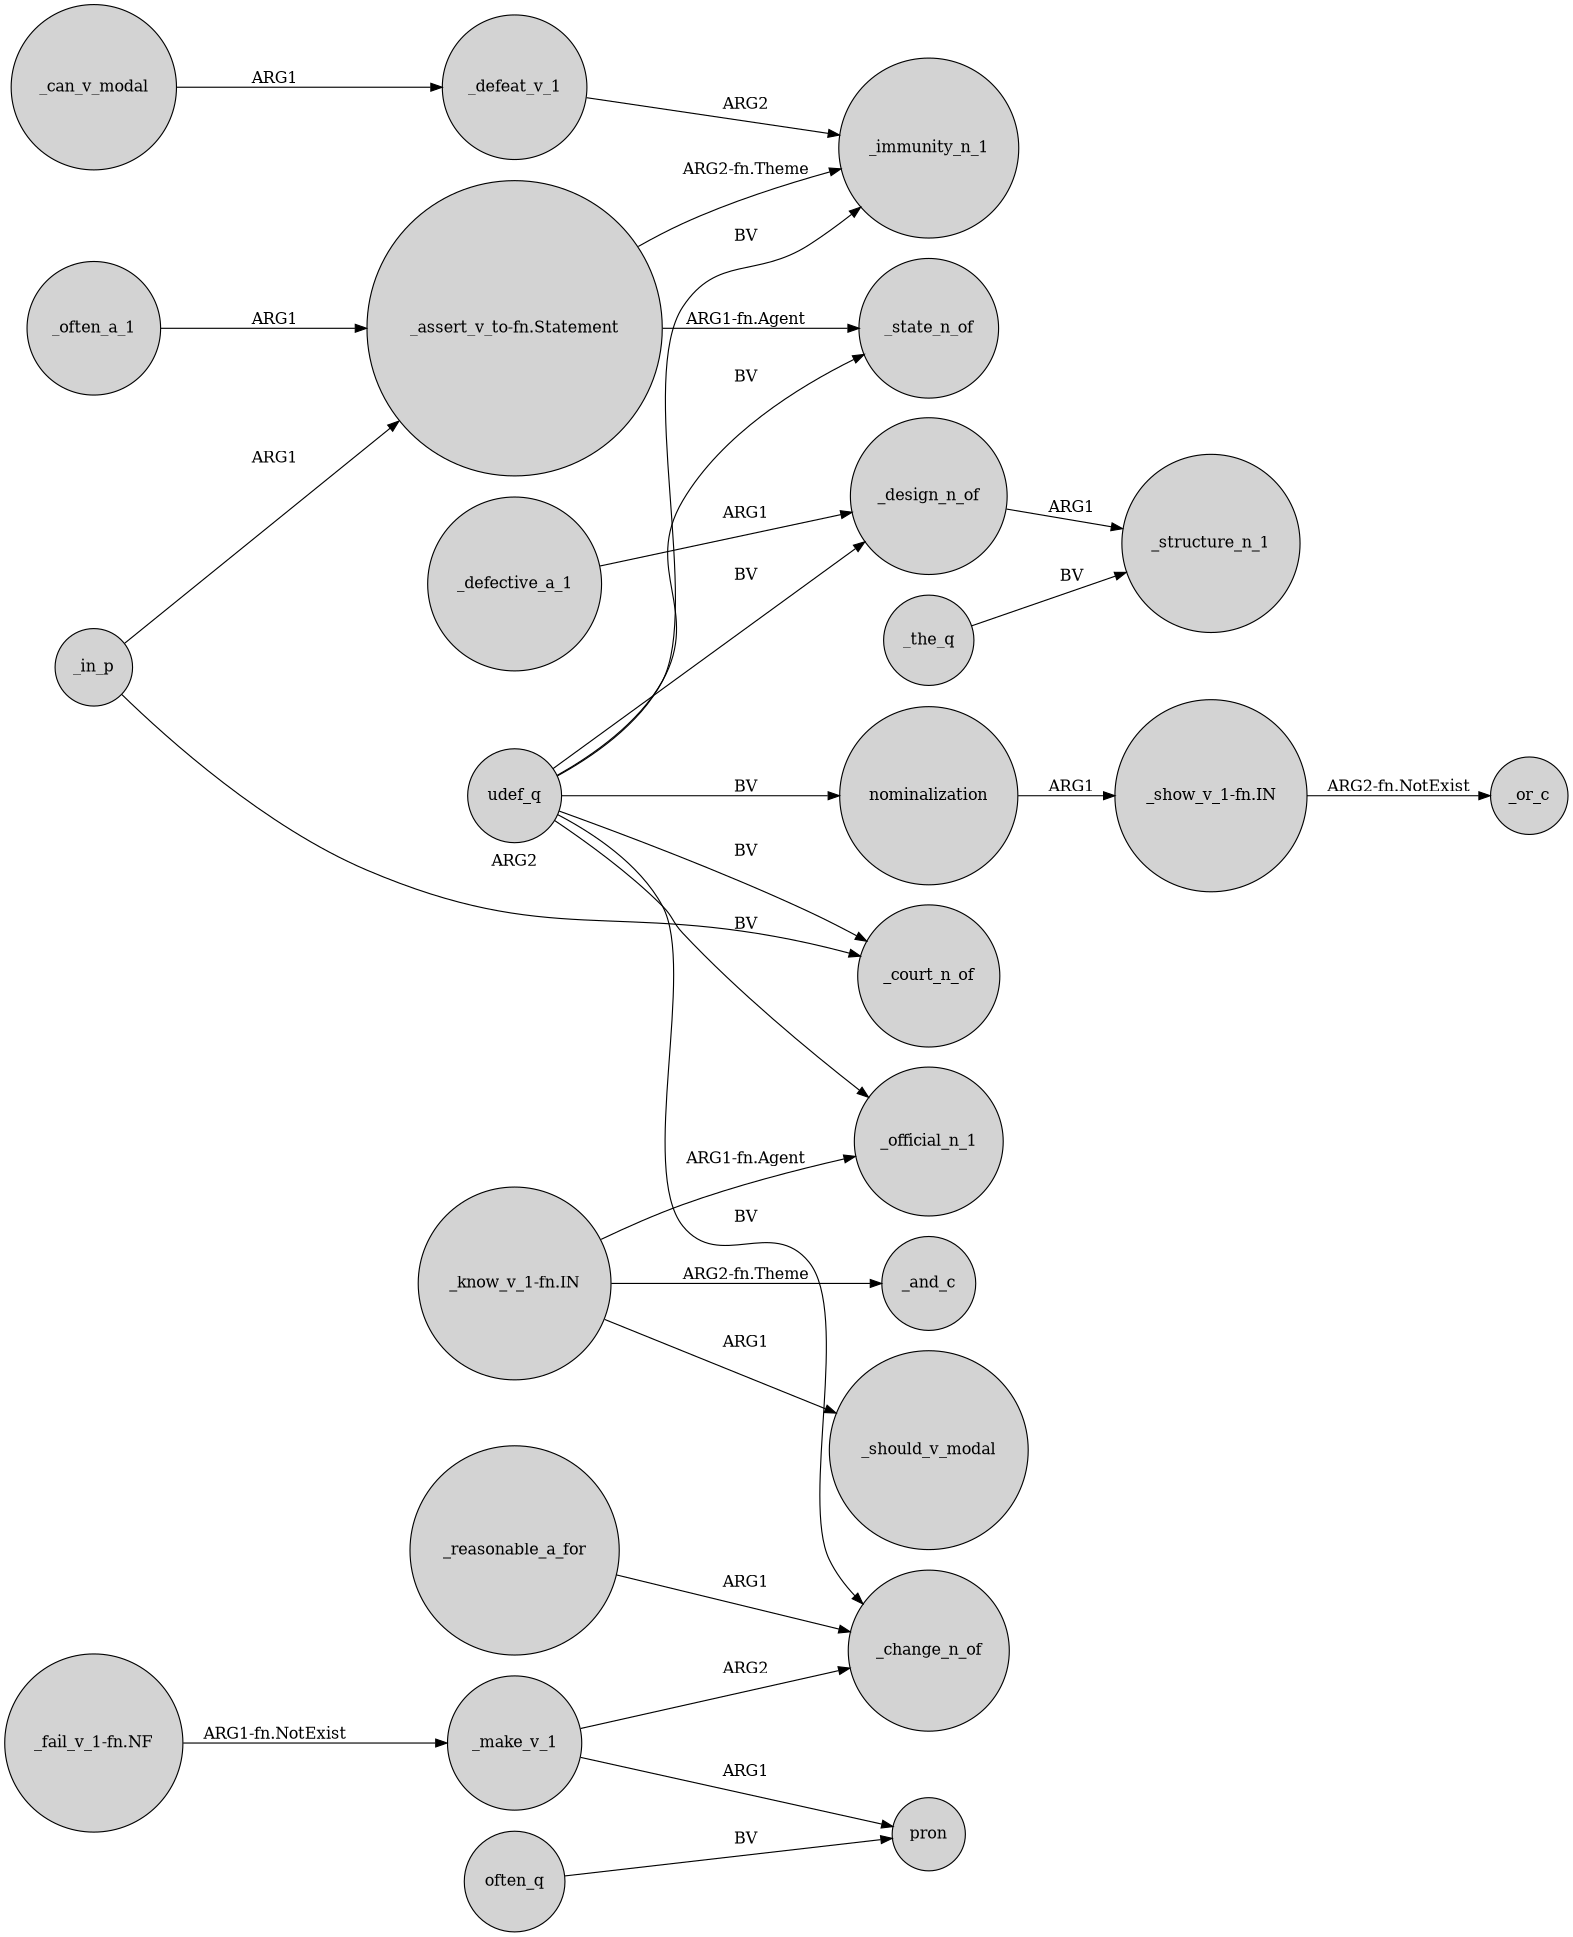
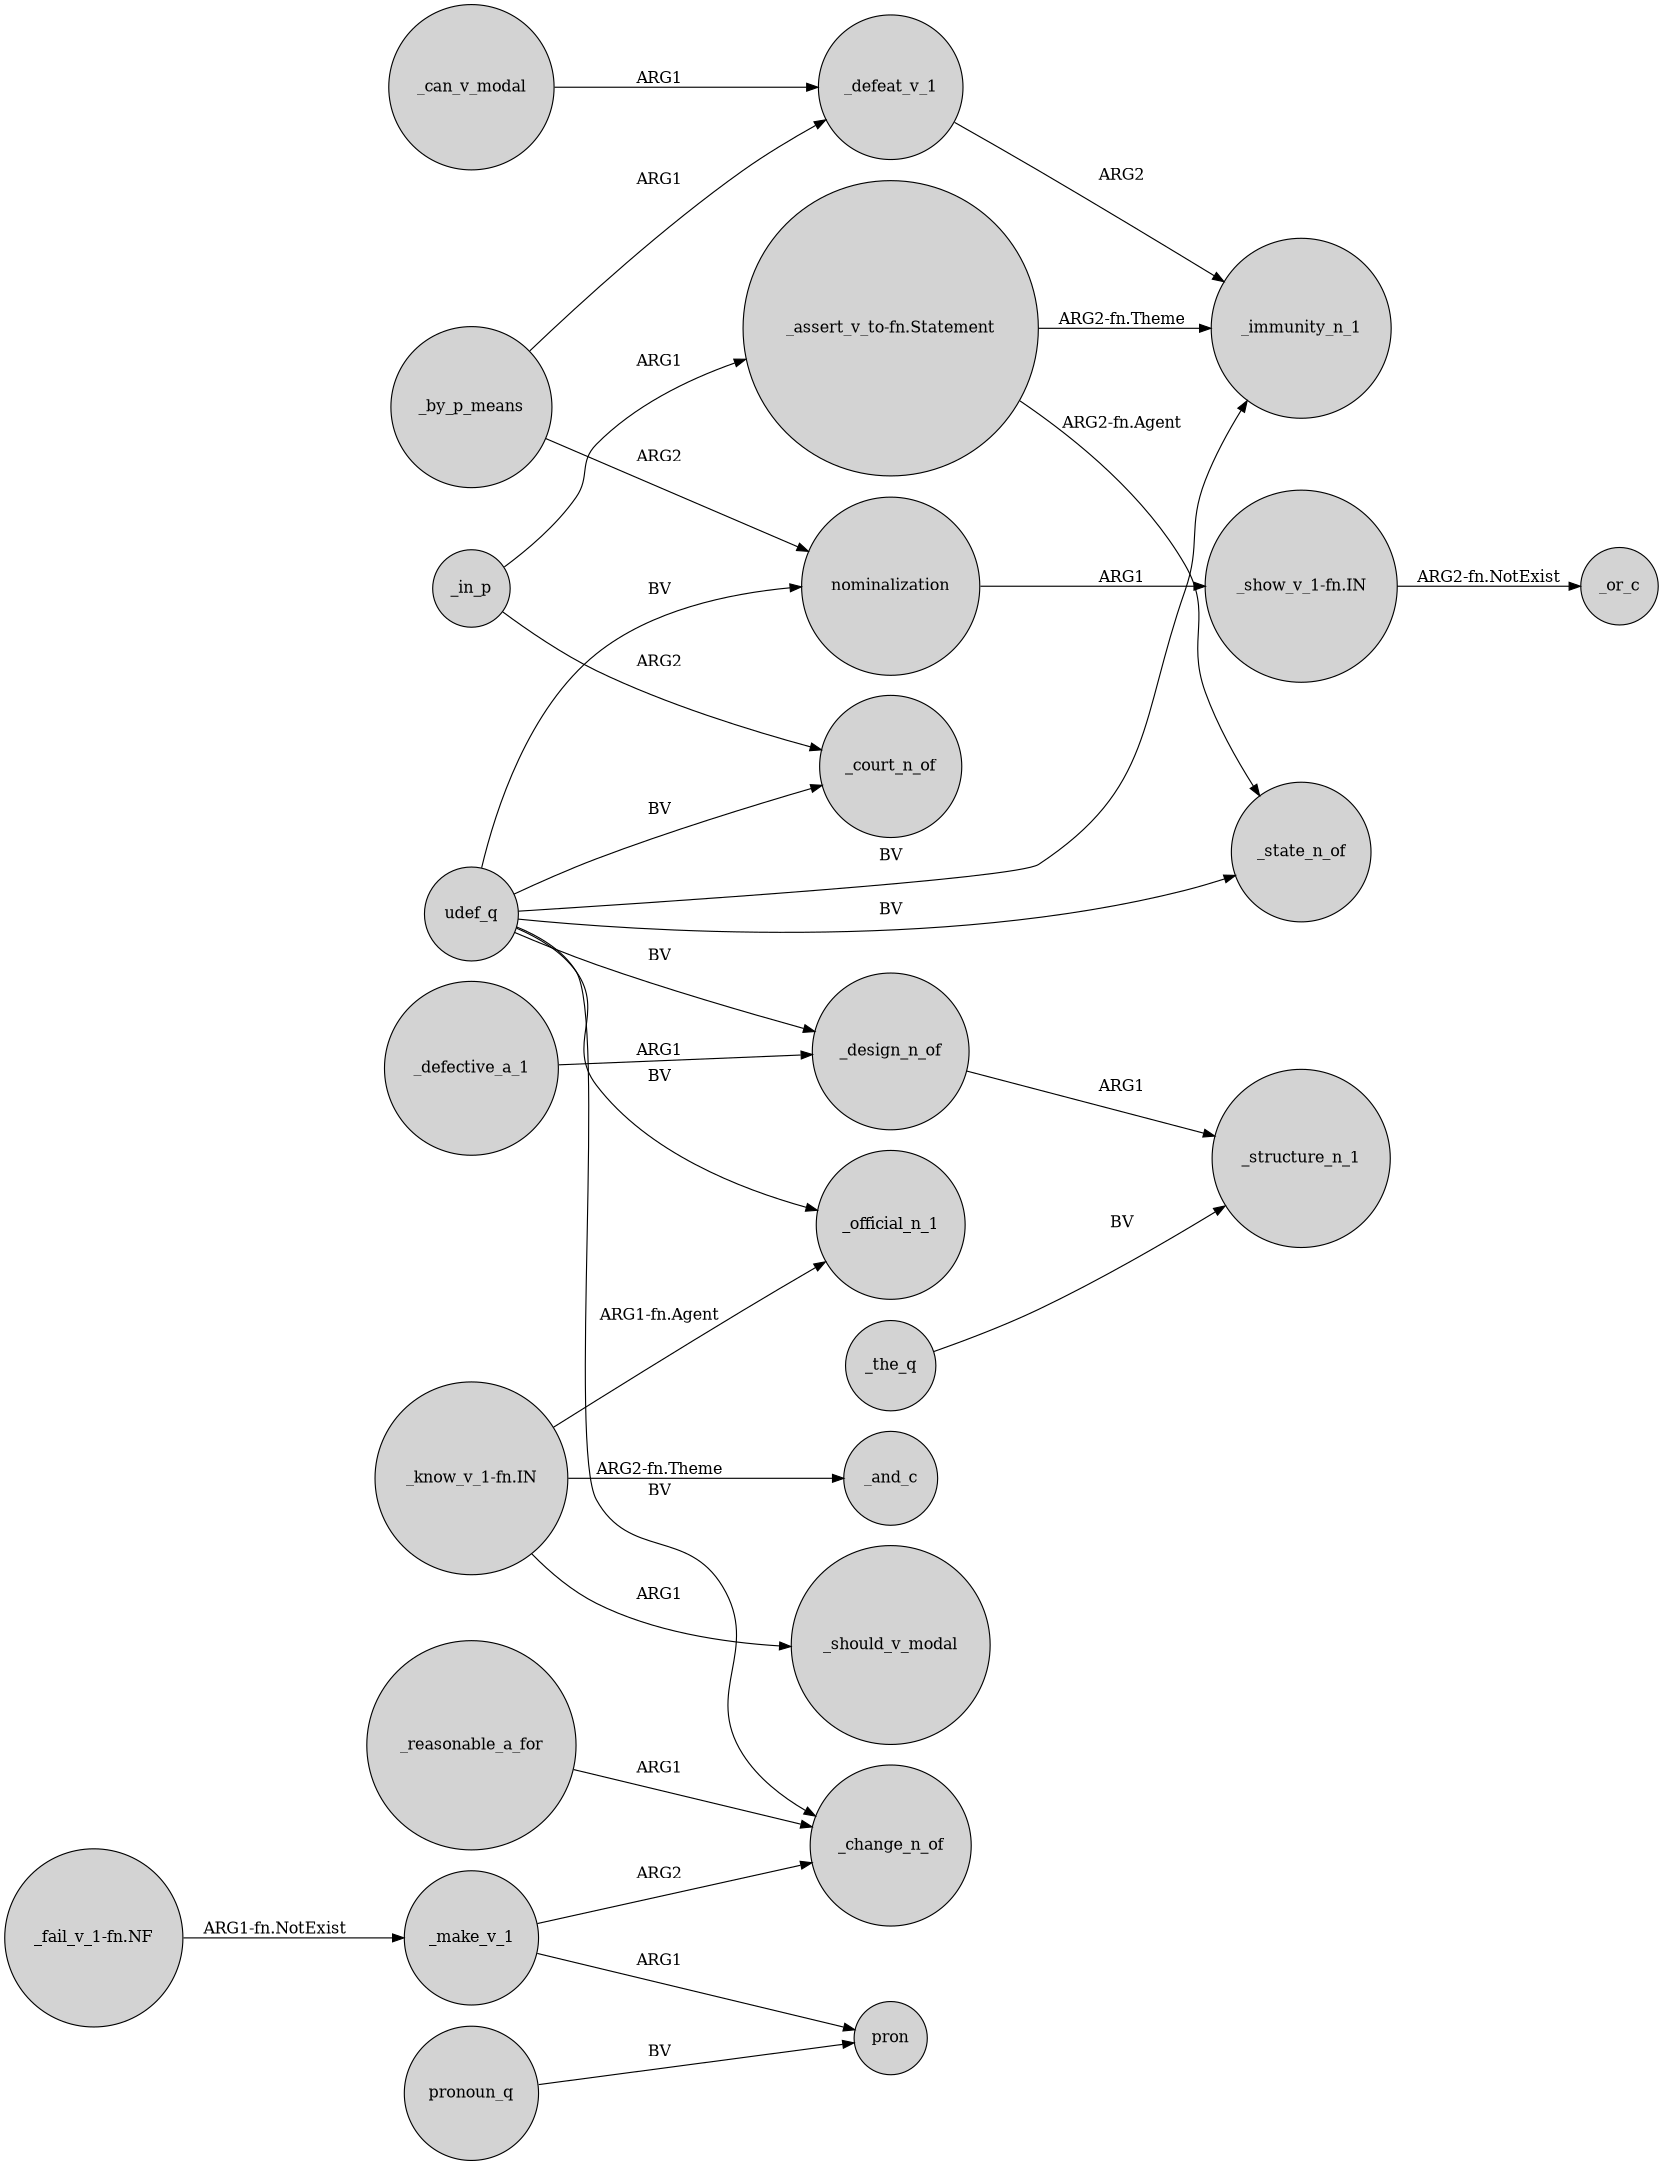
edge "_assert_v_to-fn.Statement" -> "_state_n_of": label "ARG1-fn.Agent" -> "ARG2-fn.Agent"
node "_often_a_1": removed
node "_by_p_means": added
node "often_q": label "often_q" -> "pronoun_q"
